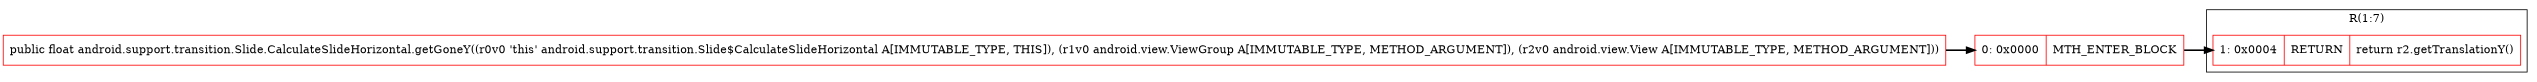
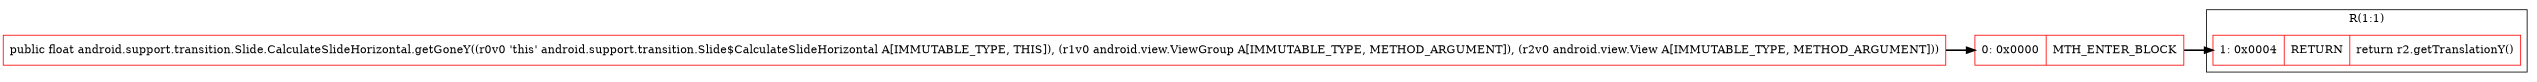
cluster "R(1:7)": label "R(1:7)" -> "R(1:1)"
